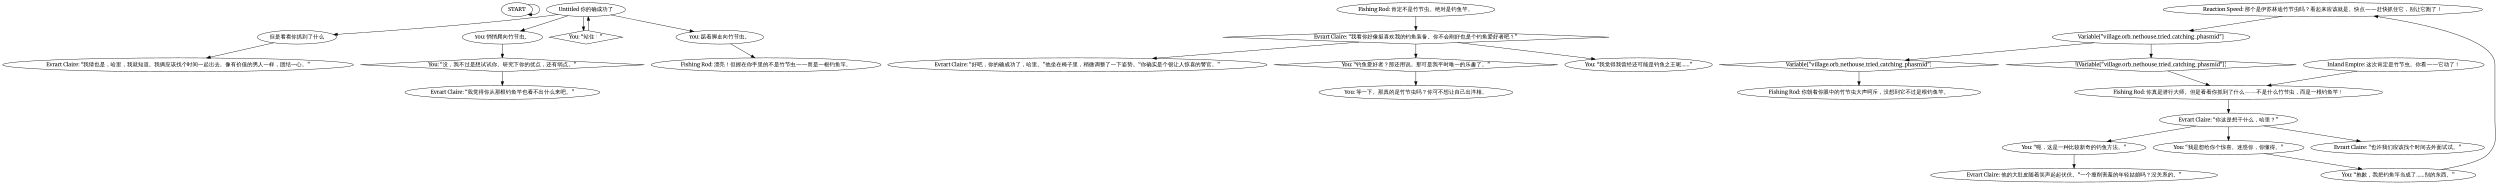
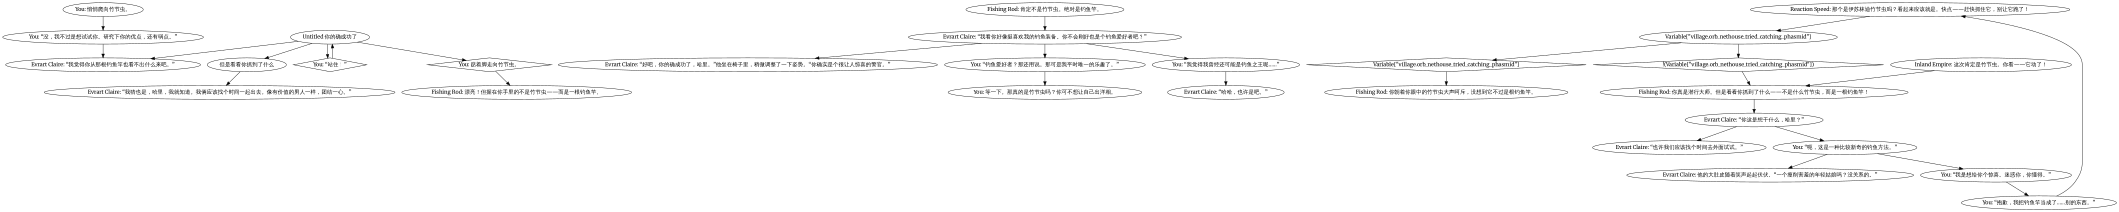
node "START": removed
edge "Untitled 你的确成功了" -> "You: 悄悄爬向竹节虫。": now "Untitled 你的确成功了" -> "Evrart Claire: “我觉得你从那根钓鱼竿也看不出什么来吧。”"
node "You: 踮着脚走向竹节虫。": shape ellipse -> diamond
node "Evrart Claire: “我看你好像挺喜欢我的钓鱼装备。你不会刚好也是个钓鱼爱好者吧？”": shape diamond -> ellipse
node "You: “没，我不过是想试试你。研究下你的优点，还有弱点。”": shape diamond -> ellipse
node "You: “钓鱼爱好者？那还用说。那可是我平时唯一的乐趣了。”": shape diamond -> ellipse
node "Evrart Claire: “哈哈，也许是吧。”": added
edge "Evrart Claire: “你这是想干什么，哈里？”" -> "You: “我是想给你个惊喜。迷惑你，你懂得。”": now "You: “呃，这是一种比较新奇的钓鱼方法。”" -> "You: “我是想给你个惊喜。迷惑你，你懂得。”"
